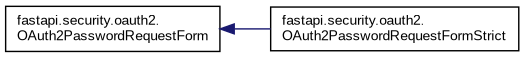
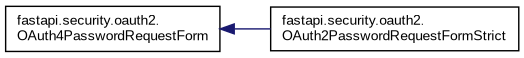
node "fastapi.security.oauth2. OAuth2PasswordRequestForm": label "fastapi.security.oauth2. OAuth2PasswordRequestForm" -> "fastapi.security.oauth2. OAuth4PasswordRequestForm"
